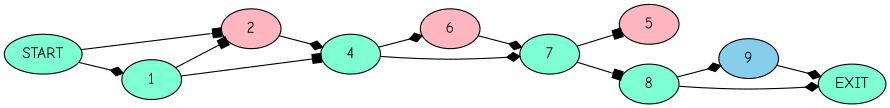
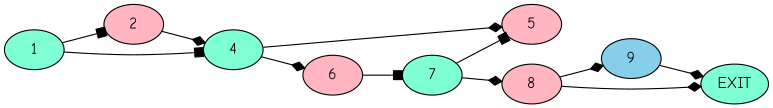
edge "6" -> "7": arrowhead diamond -> box
node "START": removed
edge "4" -> "7": now "4" -> "5"
edge "7" -> "8": arrowhead box -> diamond
node "8": fillcolor aquamarine -> lightpink
